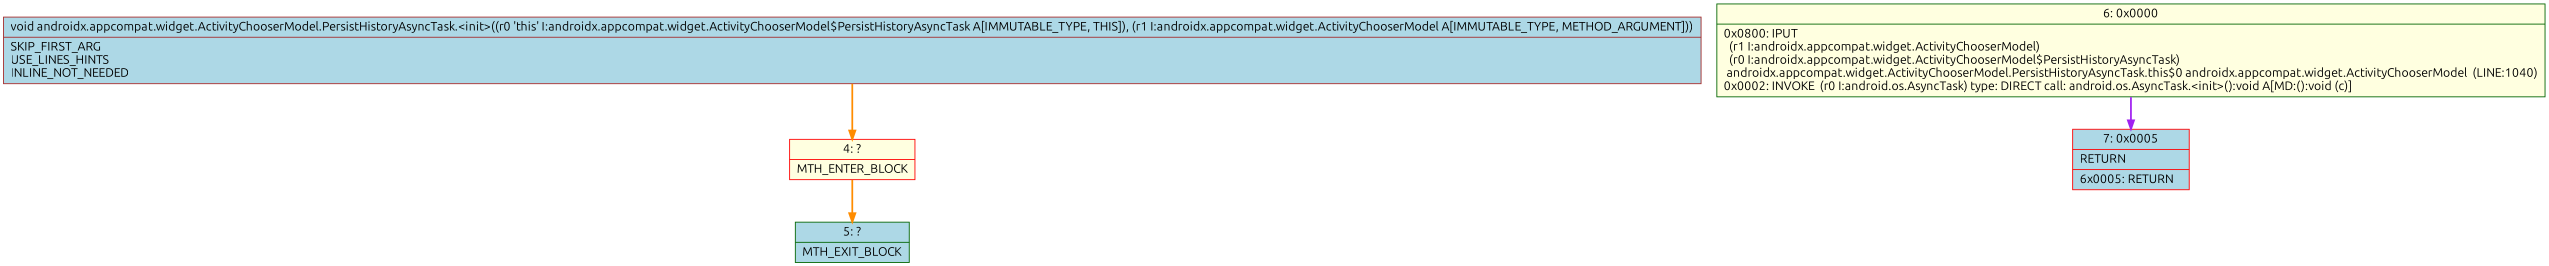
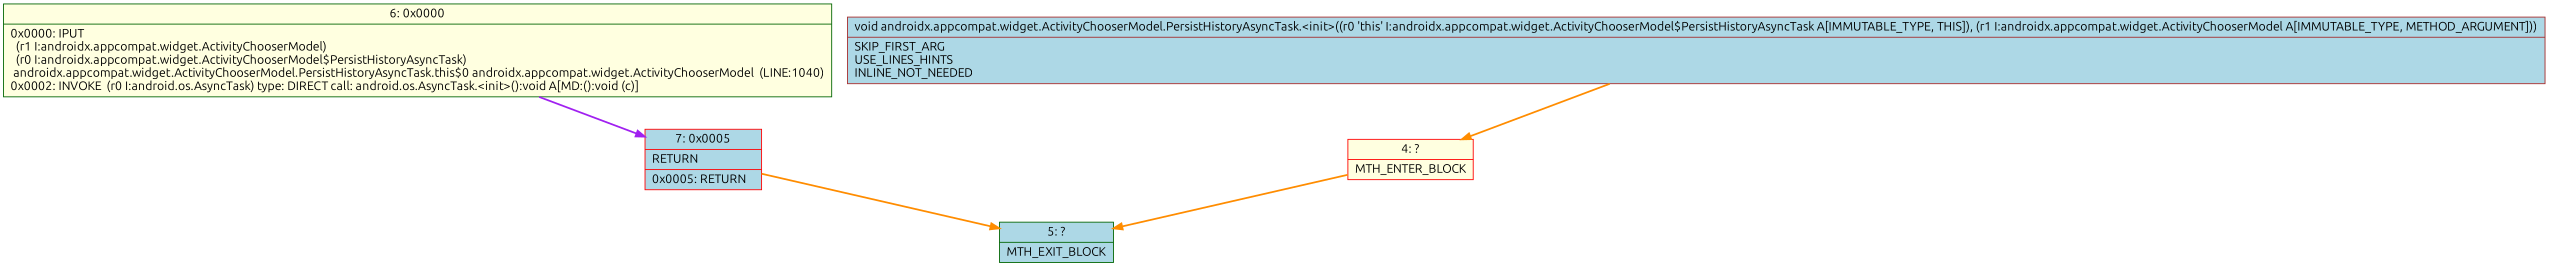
node "6: 0x0000": text "0x0800: IPUT" -> "0x0000: IPUT"
node "7: 0x0005": text "6x0005: RETURN" -> "0x0005: RETURN"
edge "7: 0x0005" -> "5: ?": added
